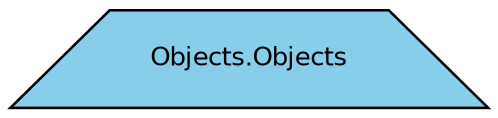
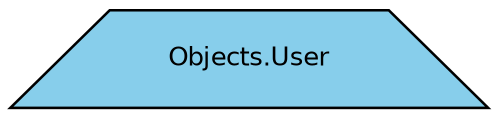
node "Objects.Objects": label "Objects.Objects" -> "Objects.User"
